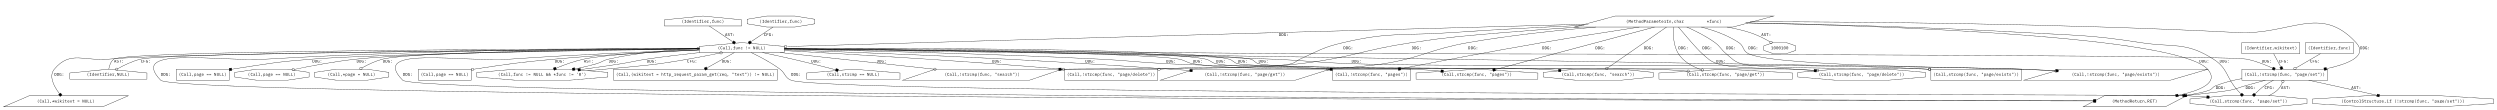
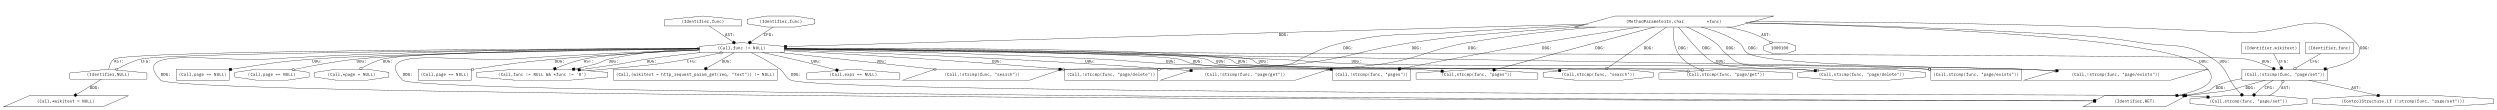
edge "(MethodParameterIn,char         *func)" -> "(Call,func != NULL)": arrowhead odot -> box
edge "(Call,func != NULL)" -> "(Call,*wikitext = NULL)": now "(Identifier,NULL)" -> "(Call,*wikitext = NULL)"
node "(Call,strcmp == NULL)": label "(Call,strcmp == NULL)" -> "(Call,expr == NULL)"
node "(MethodReturn,RET)": label "(MethodReturn,RET)" -> "(Identifier,RET)"
